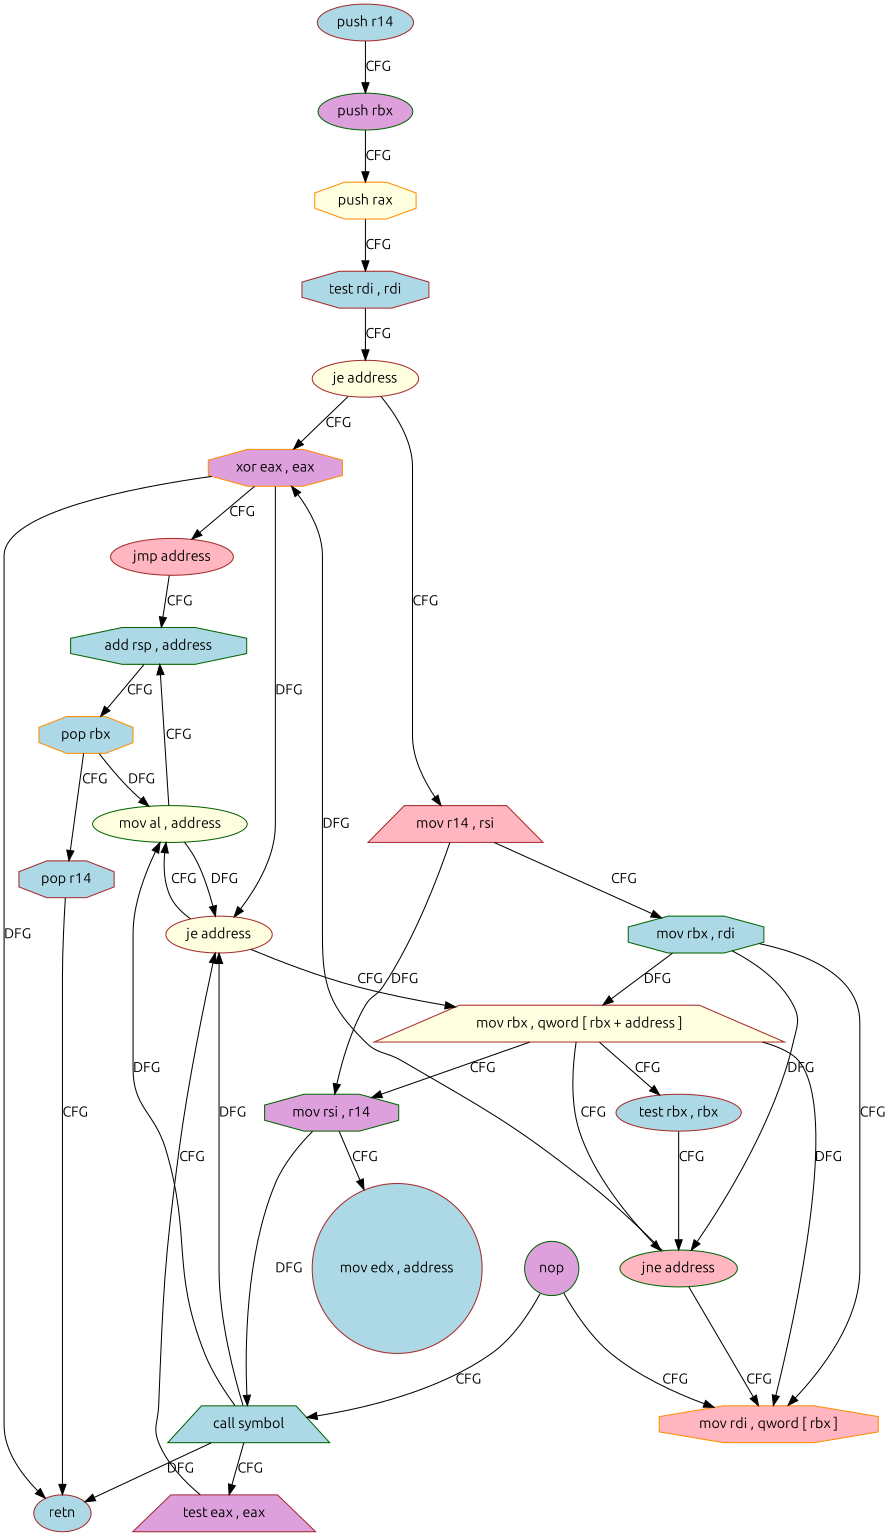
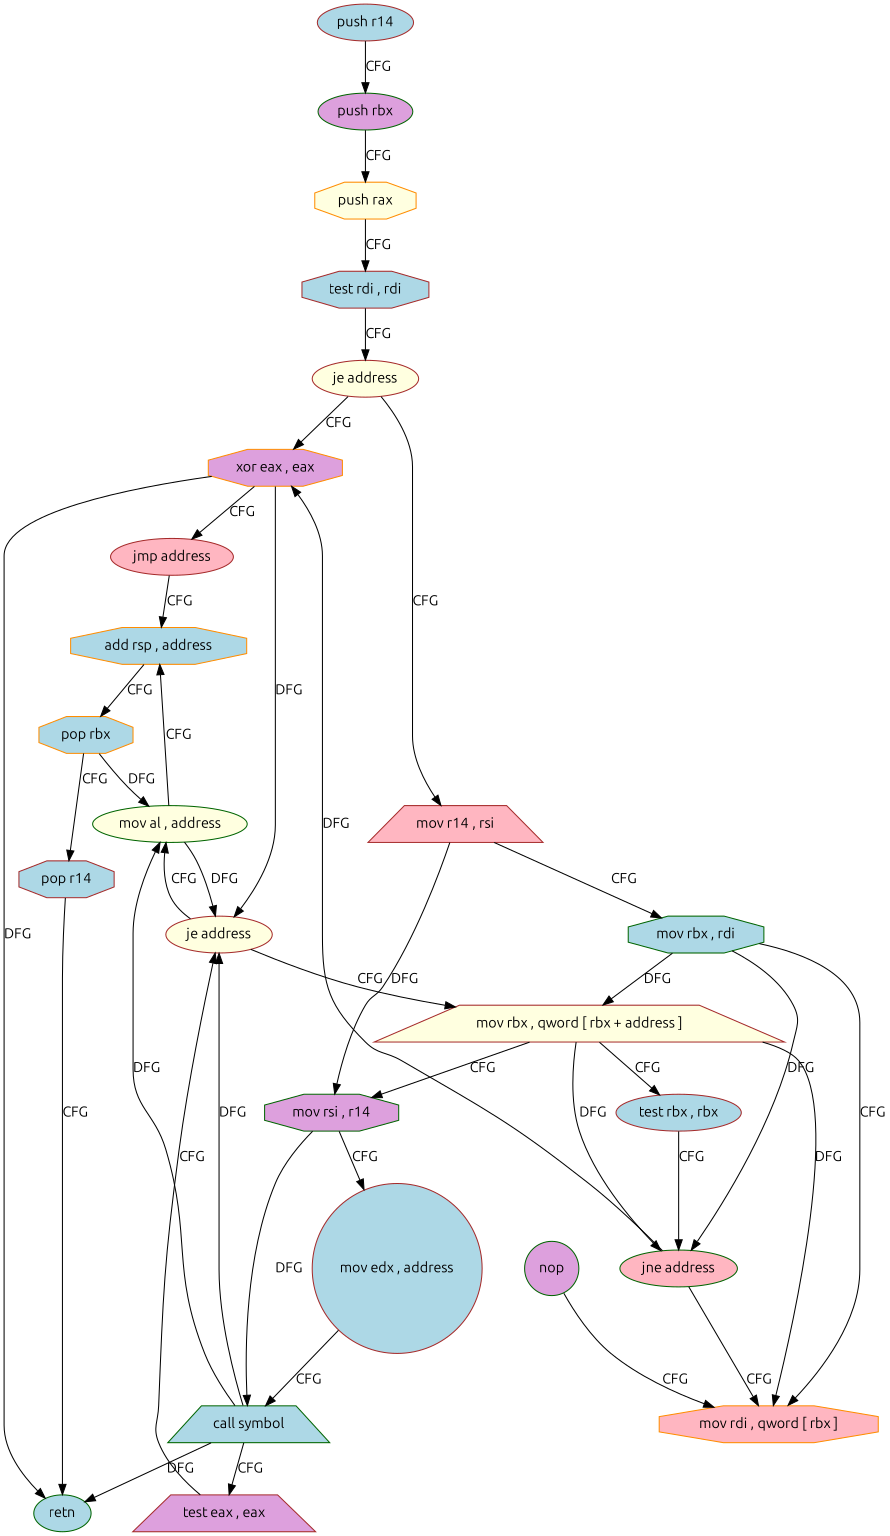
node "add rsp , address": color darkgreen -> darkorange
edge "mov rbx , qword [ rbx + address ]" -> "jne address": label "CFG" -> "DFG"
edge "nop" -> "call symbol": now "mov edx , address" -> "call symbol"
node "retn": color brown -> darkgreen
